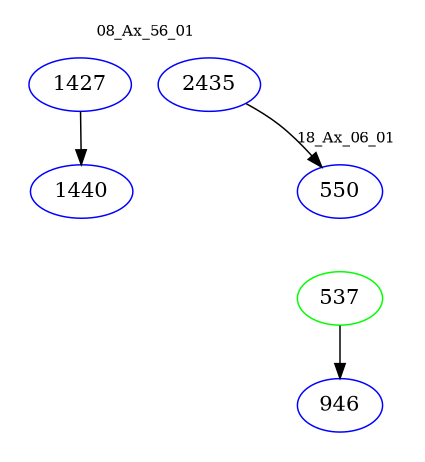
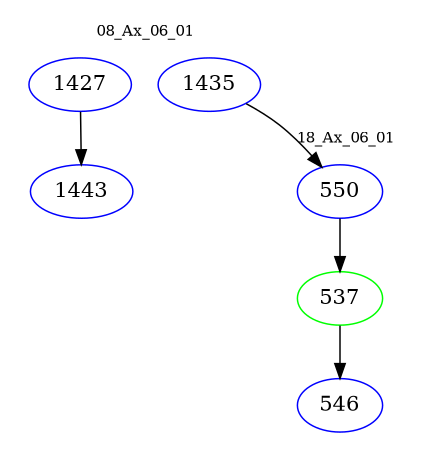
cluster "08_Ax_56_01": label "08_Ax_56_01" -> "08_Ax_06_01"
node "2435": label "2435" -> "1435"
node "1440": label "1440" -> "1443"
edge "550" -> "537": added
node "946": label "946" -> "546"
